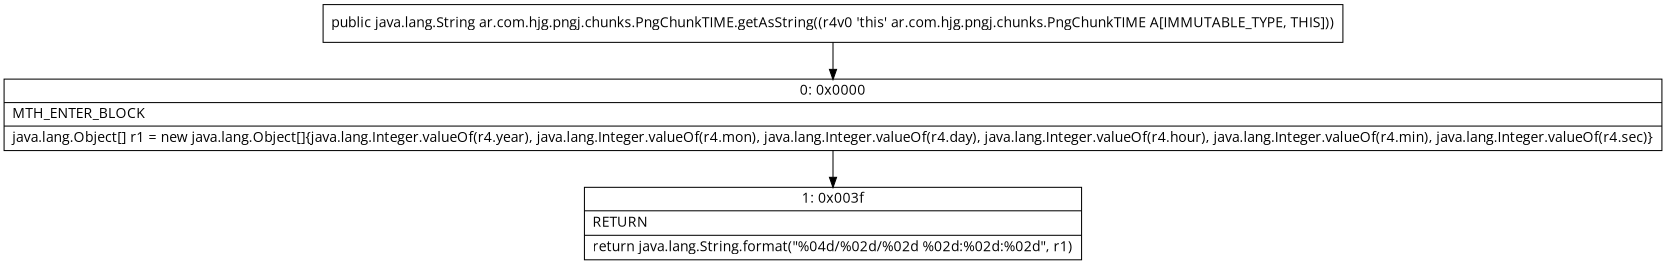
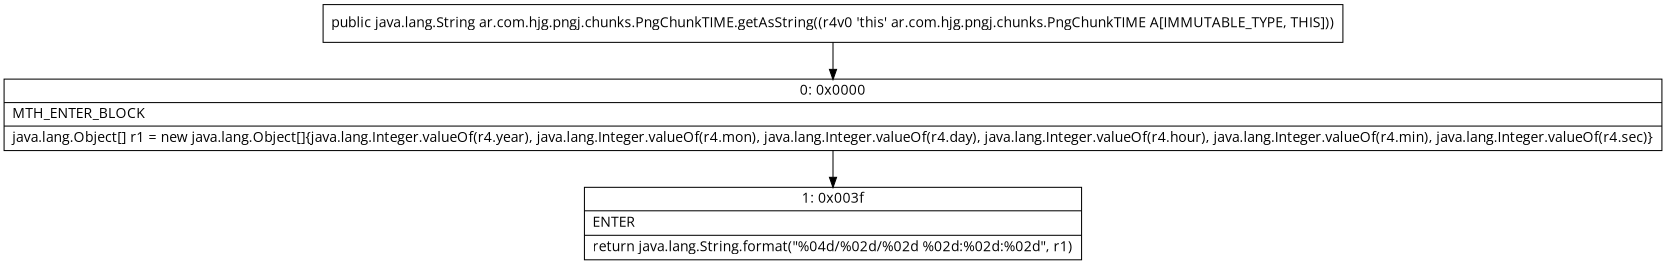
node "1: 0x003f": text "RETURN" -> "ENTER"
